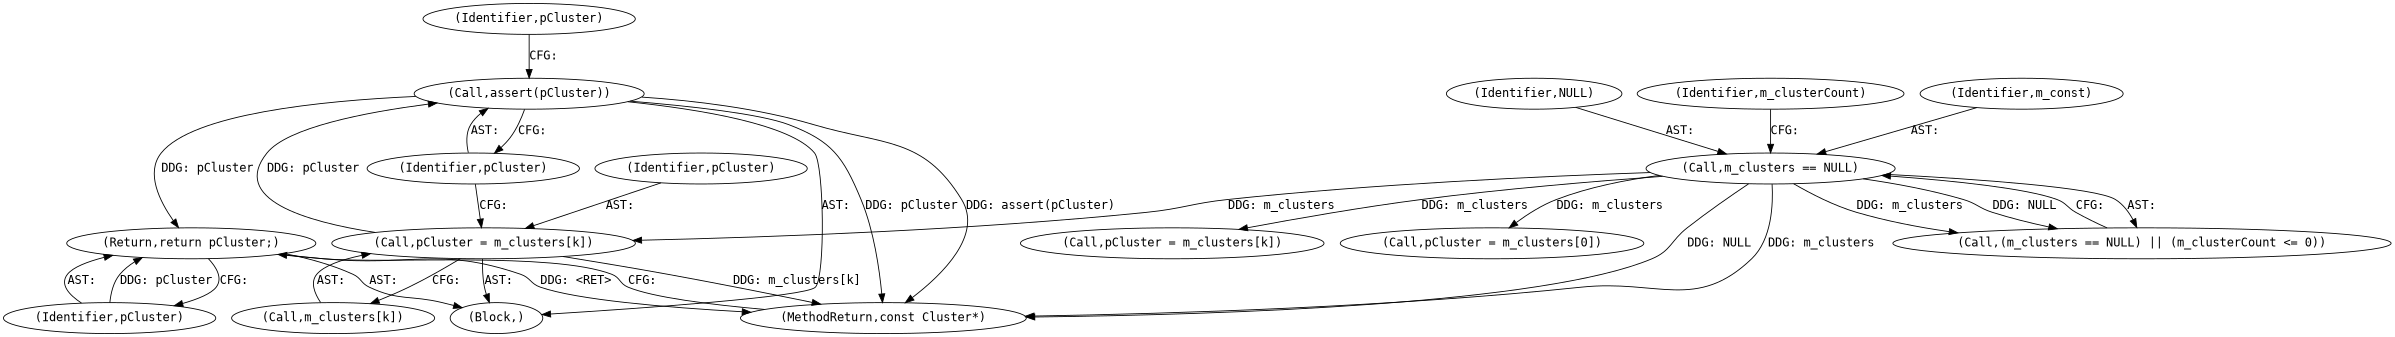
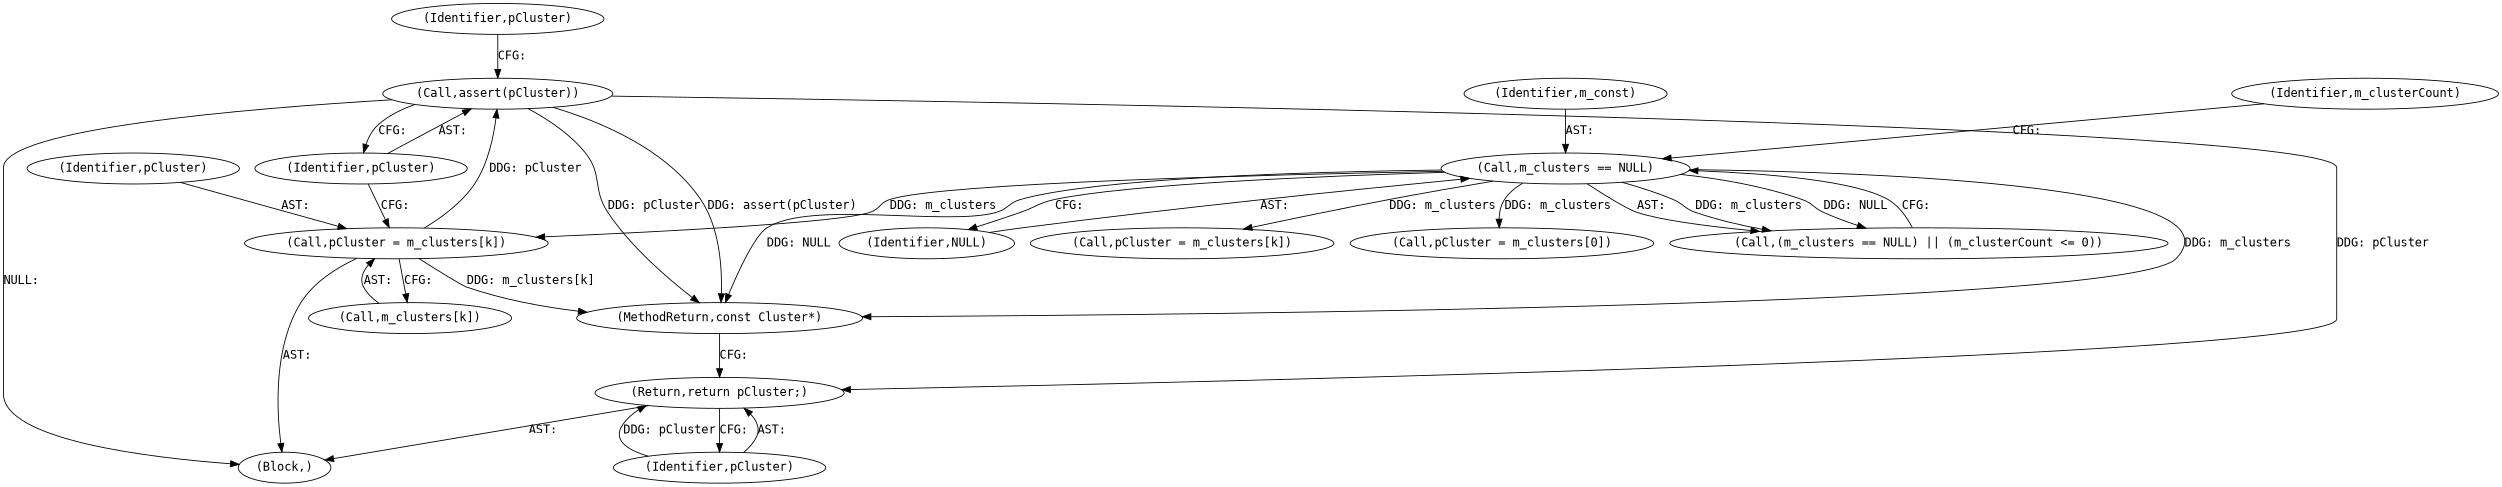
edge "(Call,m_clusters == NULL)" -> "(Identifier,NULL)": added, label "CFG:"
edge "(Call,assert(pCluster))" -> "(Block,)": label "AST: " -> "NULL: "
edge "(Return,return pCluster;)" -> "(MethodReturn,const Cluster*)": removed, label "DDG: <RET>"
